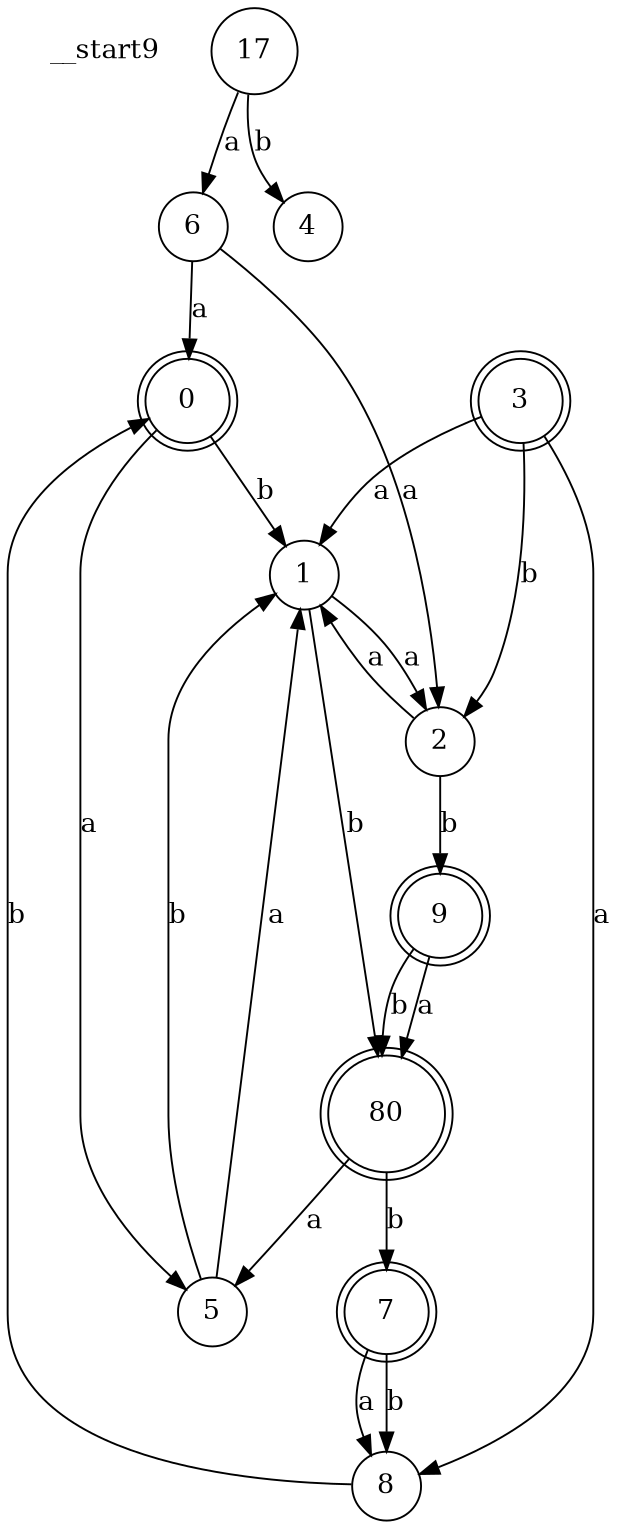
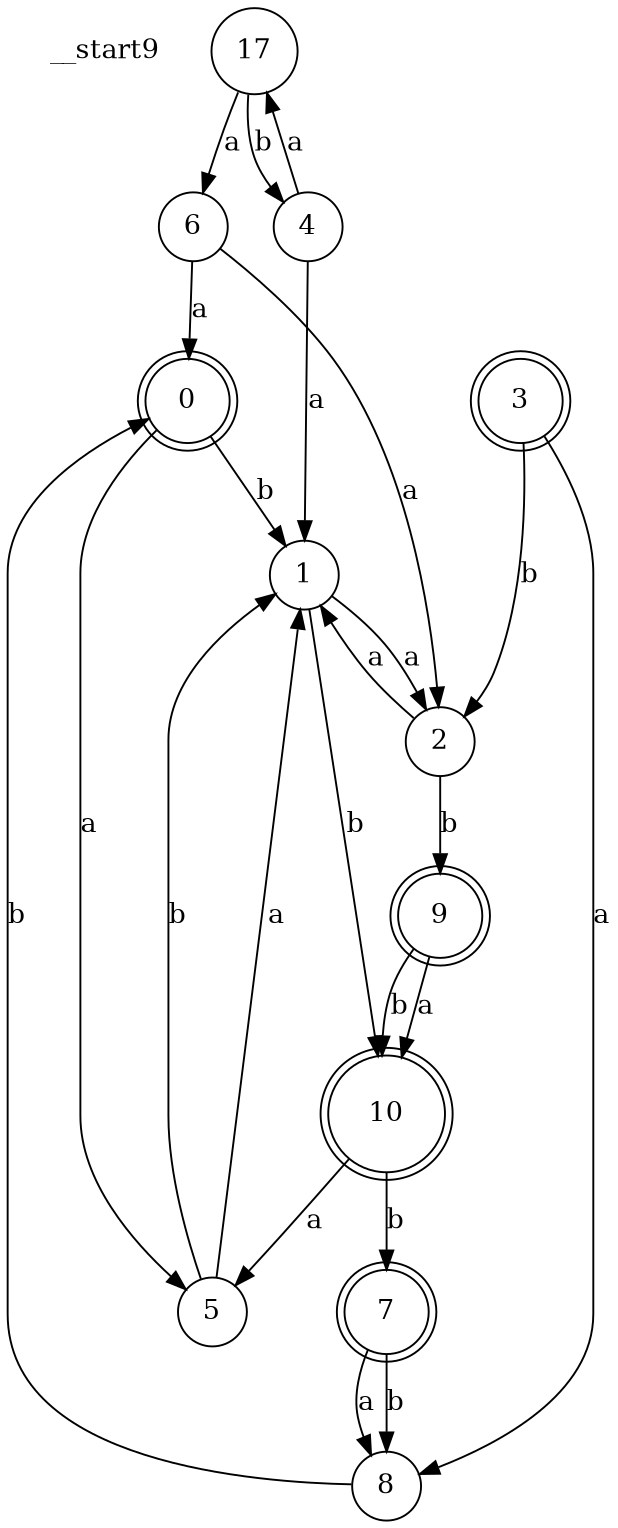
edge "4" -> "17": added, label "a"
edge "3" -> "1": now "4" -> "1"
node "80": label "80" -> "10"
